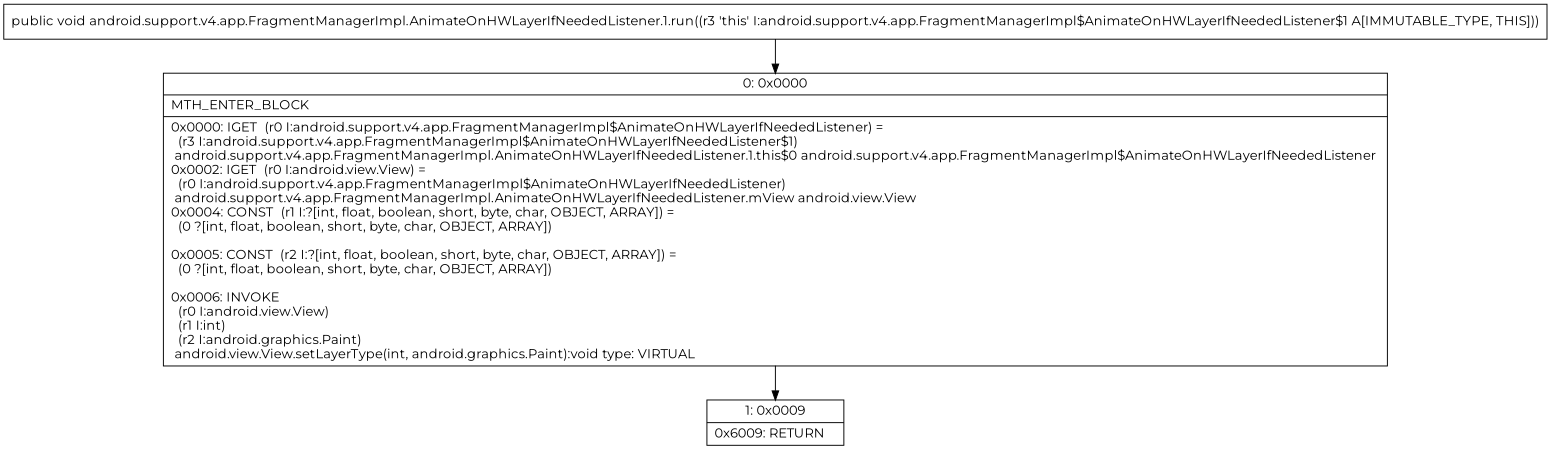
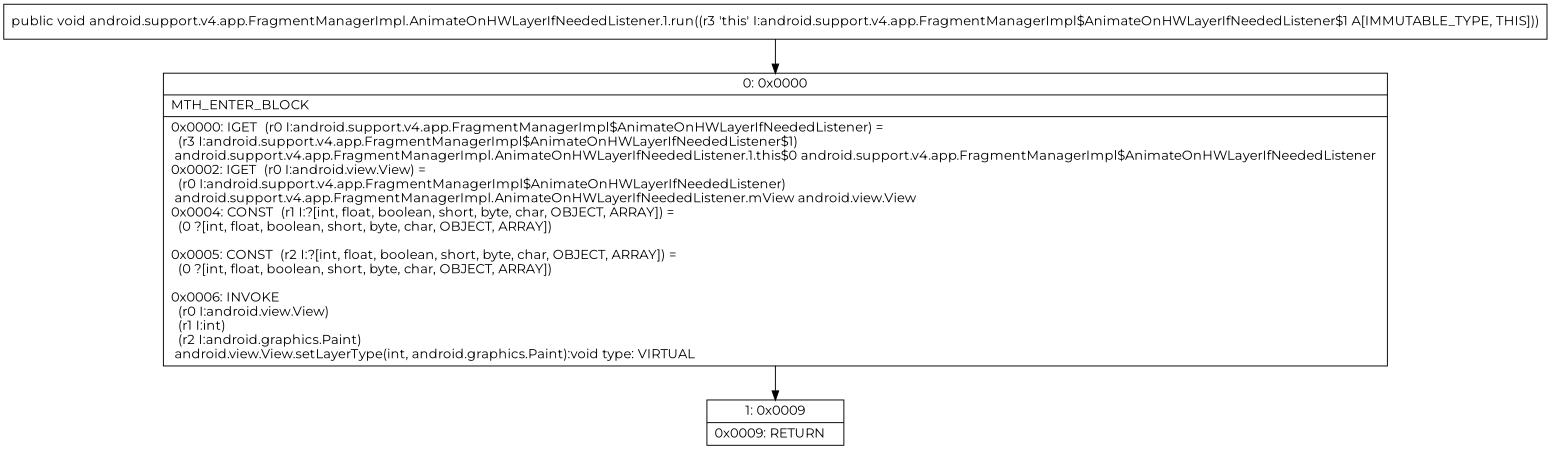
node "1: 0x0009": text "0x6009: RETURN" -> "0x0009: RETURN"
